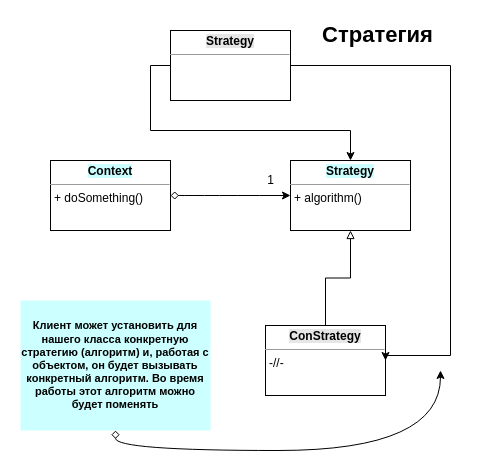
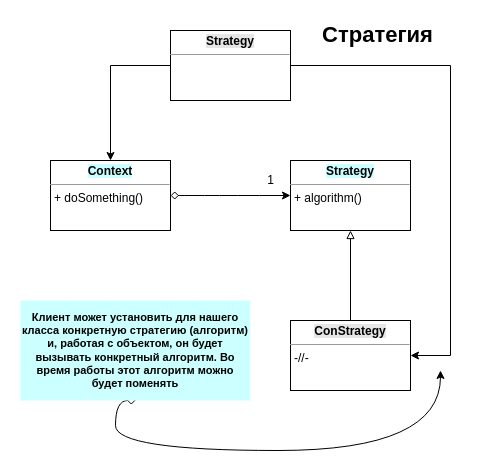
edge "Strategy" -> "Strategy + algorithm()": now "Strategy" -> "Context + doSomething()"
node "ConStrategy -//-": moved (326, 361) -> (351, 356)
node "Клиент может установить для нашего класса конкретную стратегию (алгоритм) и, работая с объектом, он будет вызывать конкретный алгоритм. Во время работы этот алгоритм можно будет поменять": size 190x130 -> 230x100
